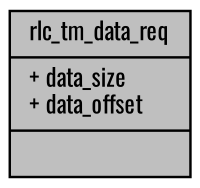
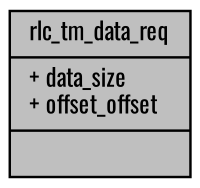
node "rlc_tm_data_req": text "+ data_offset" -> "+ offset_offset"
